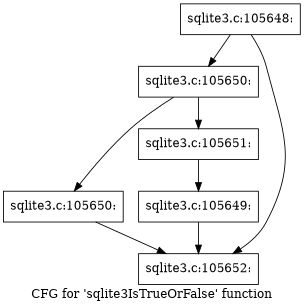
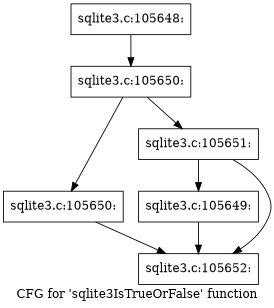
edge "sqlite3.c:105648:" -> "sqlite3.c:105652:": now "sqlite3.c:105651:" -> "sqlite3.c:105652:"
